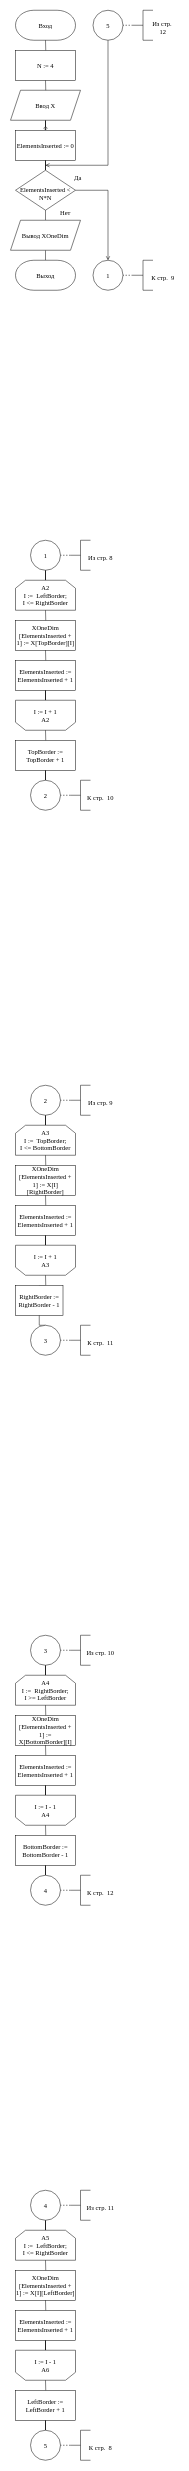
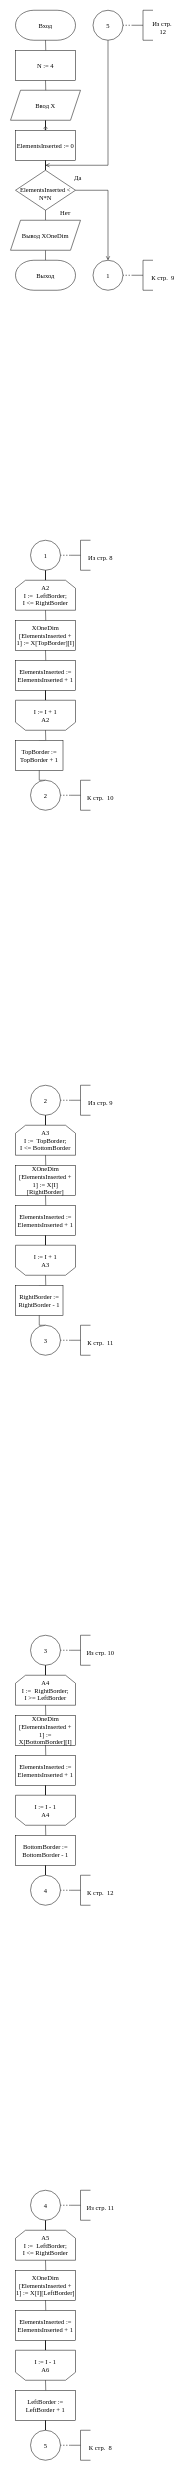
node "TopBorder := TopBorder + 1": size 60x30 -> 48x30
